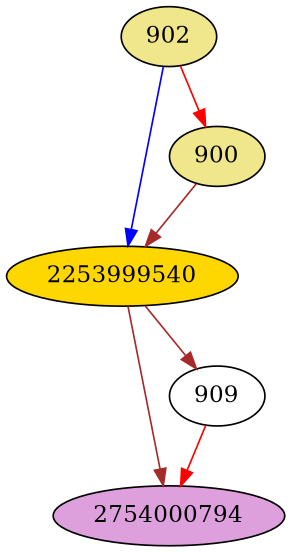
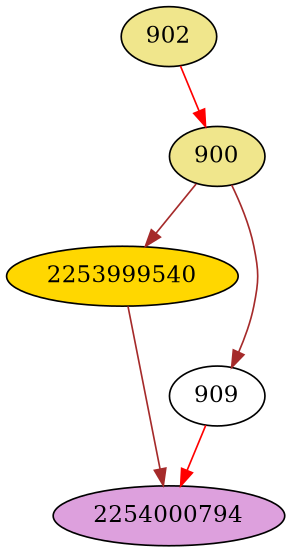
edge "902" -> "2253999540": removed
edge "2253999540" -> "909": now "900" -> "909"
node "2754000794": label "2754000794" -> "2254000794"
